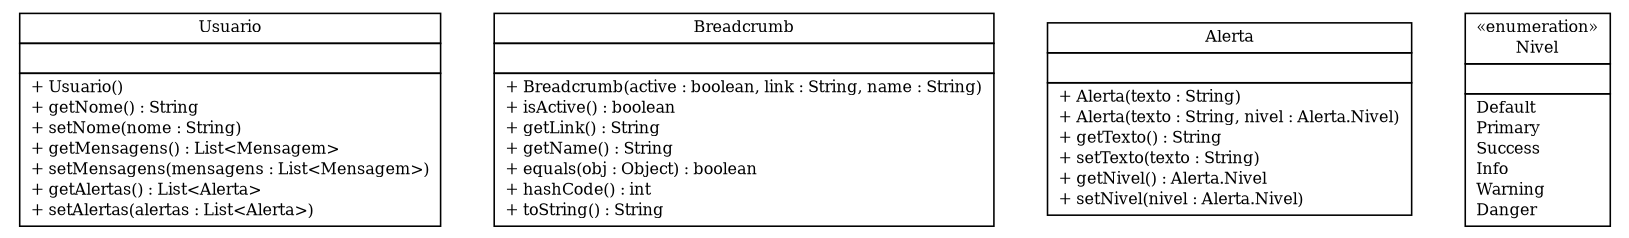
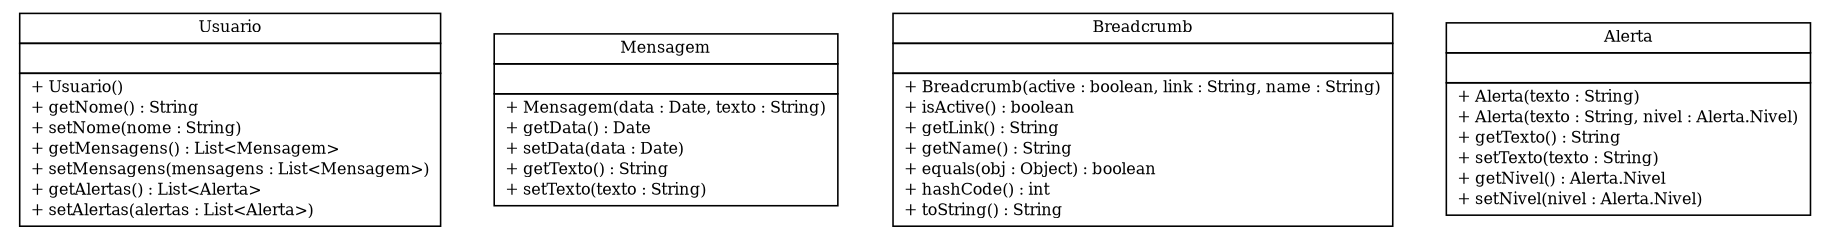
node "Mensagem": added
node "Nivel": removed
